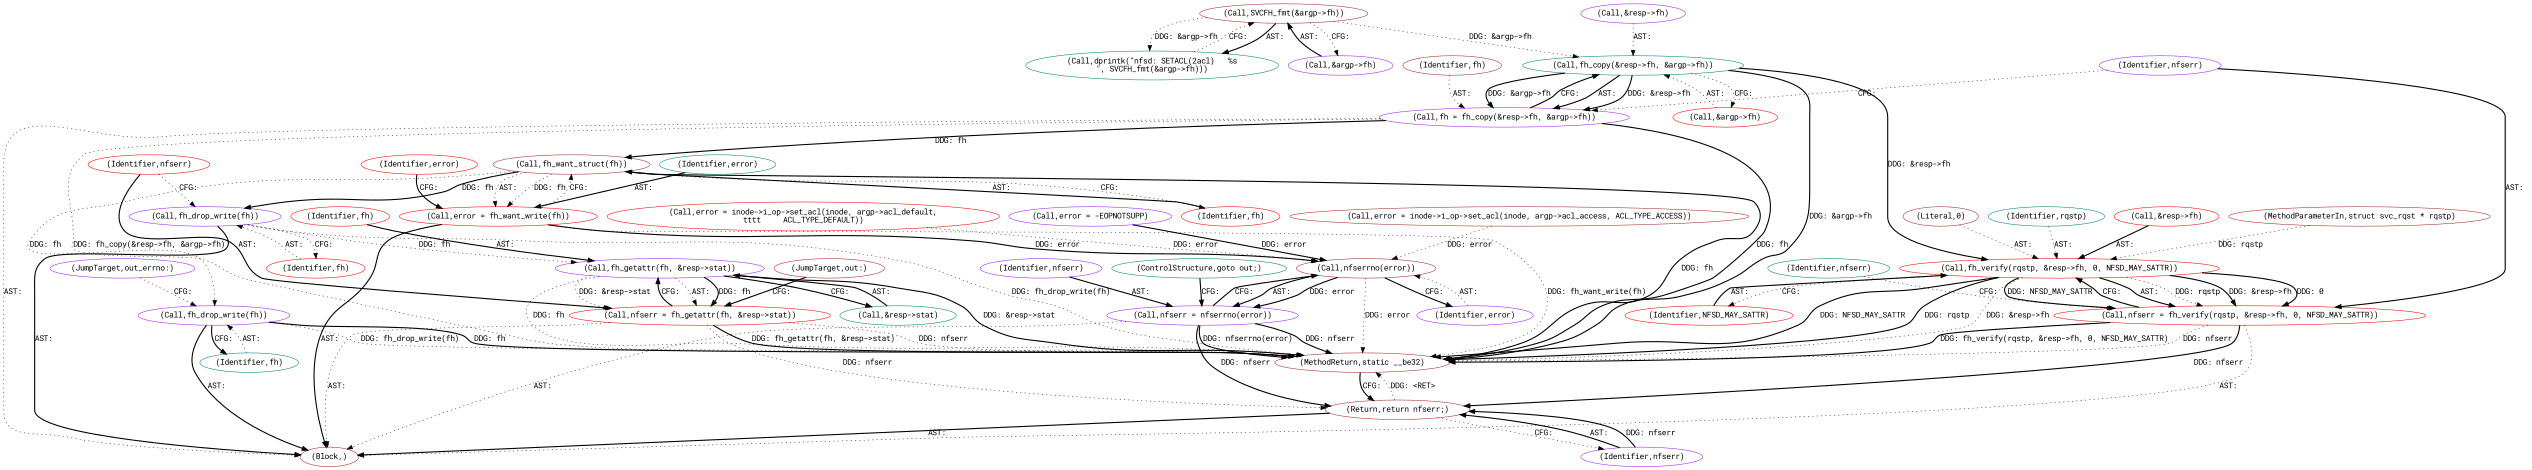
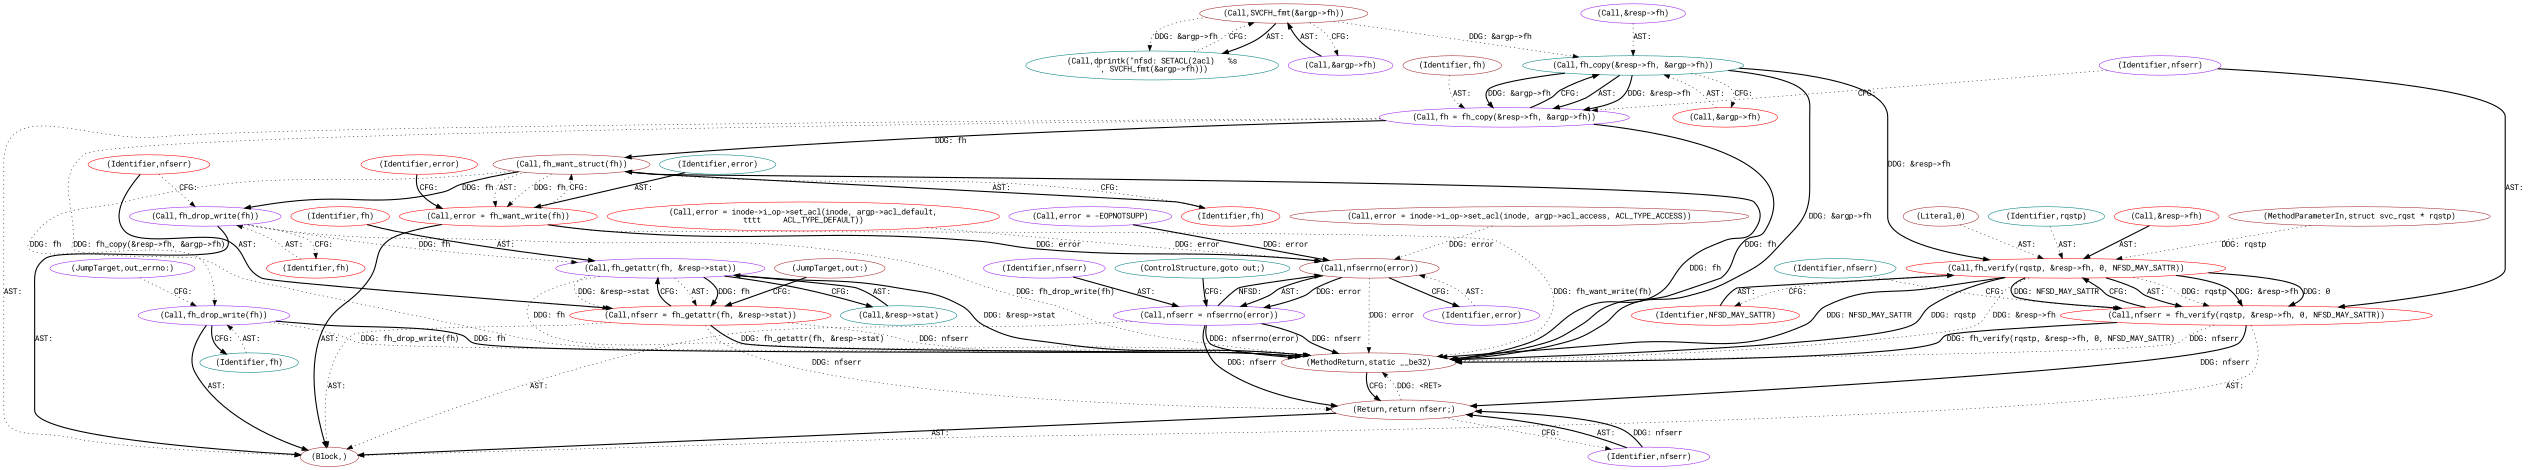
edge "(Call,nfserr = nfserrno(error))" -> "(Call,nfserrno(error))": label "CFG: " -> "NFSD: "
